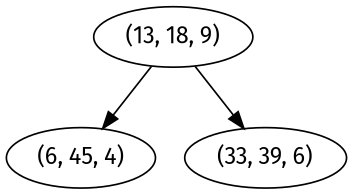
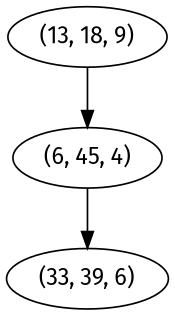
edge "(13, 18, 9)" -> "(33, 39, 6)": now "(6, 45, 4)" -> "(33, 39, 6)"
